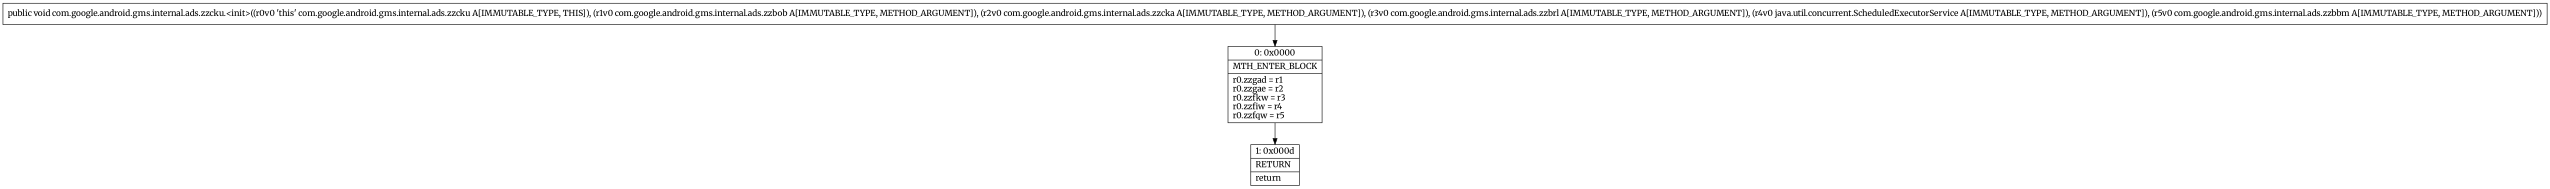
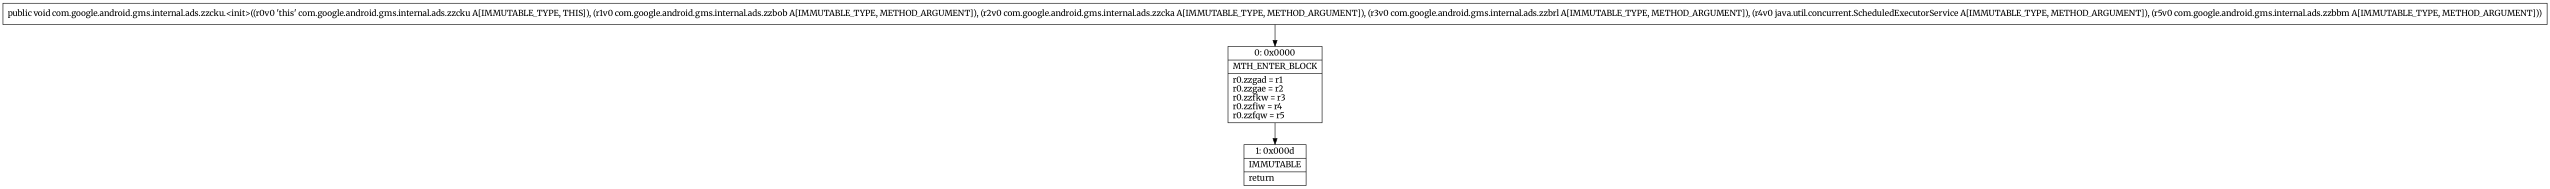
node "1: 0x000d": text "RETURN" -> "IMMUTABLE"
